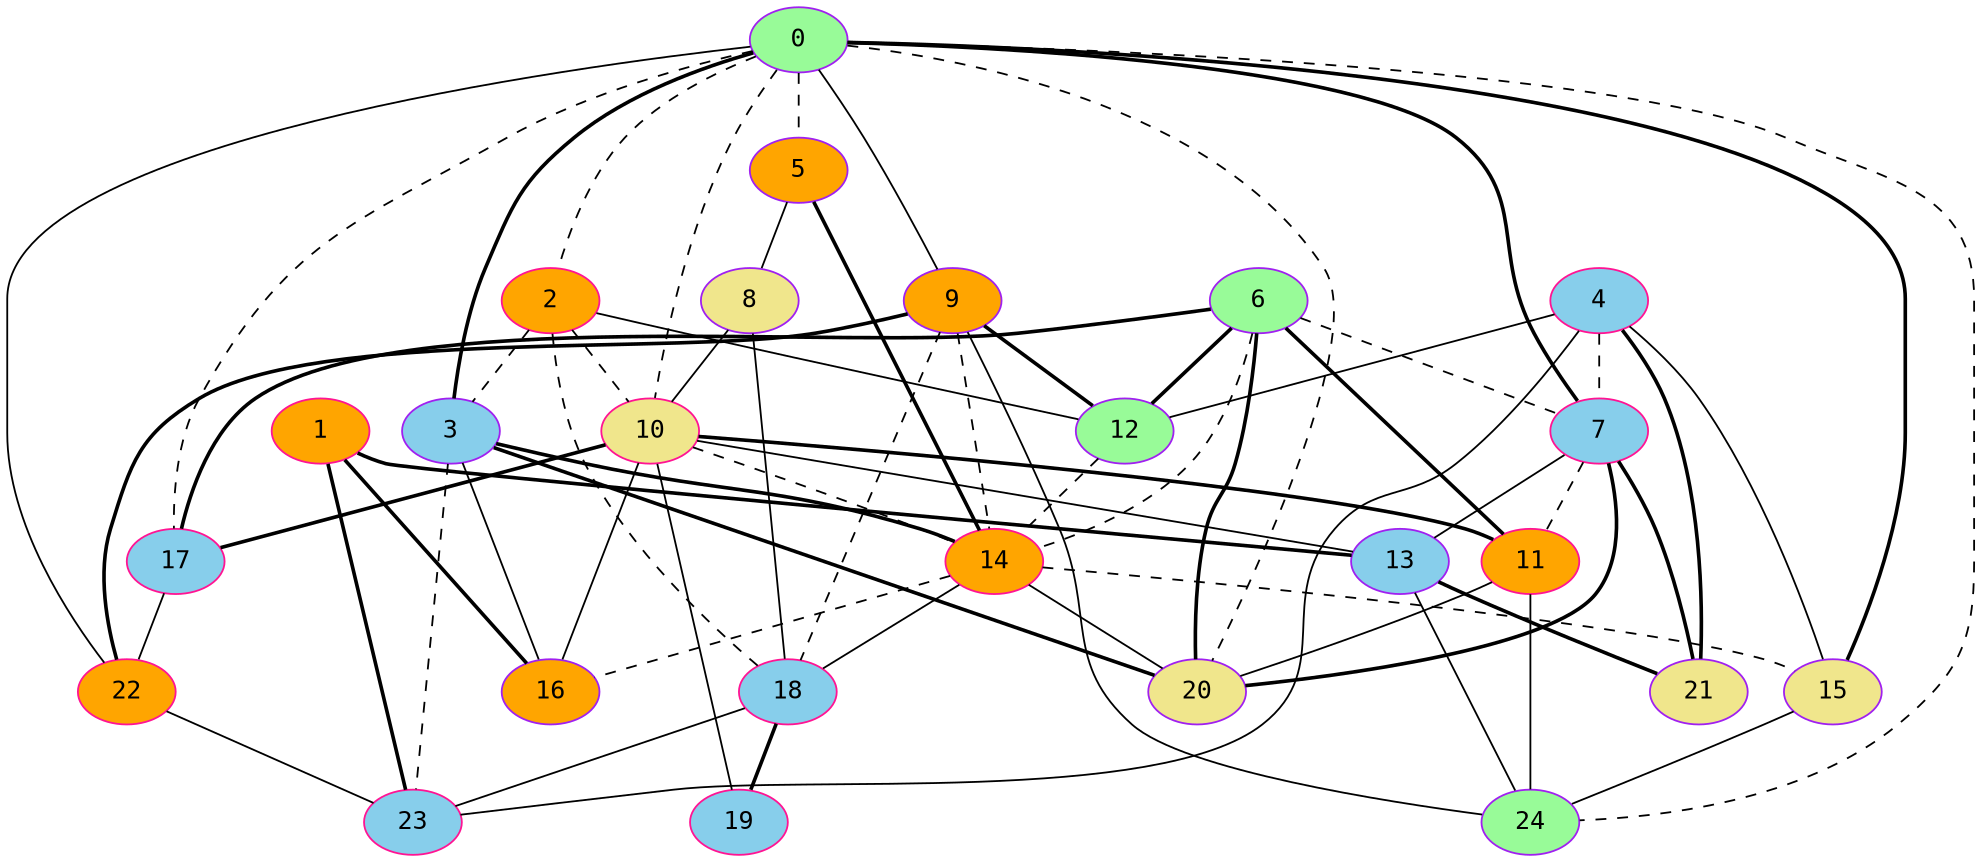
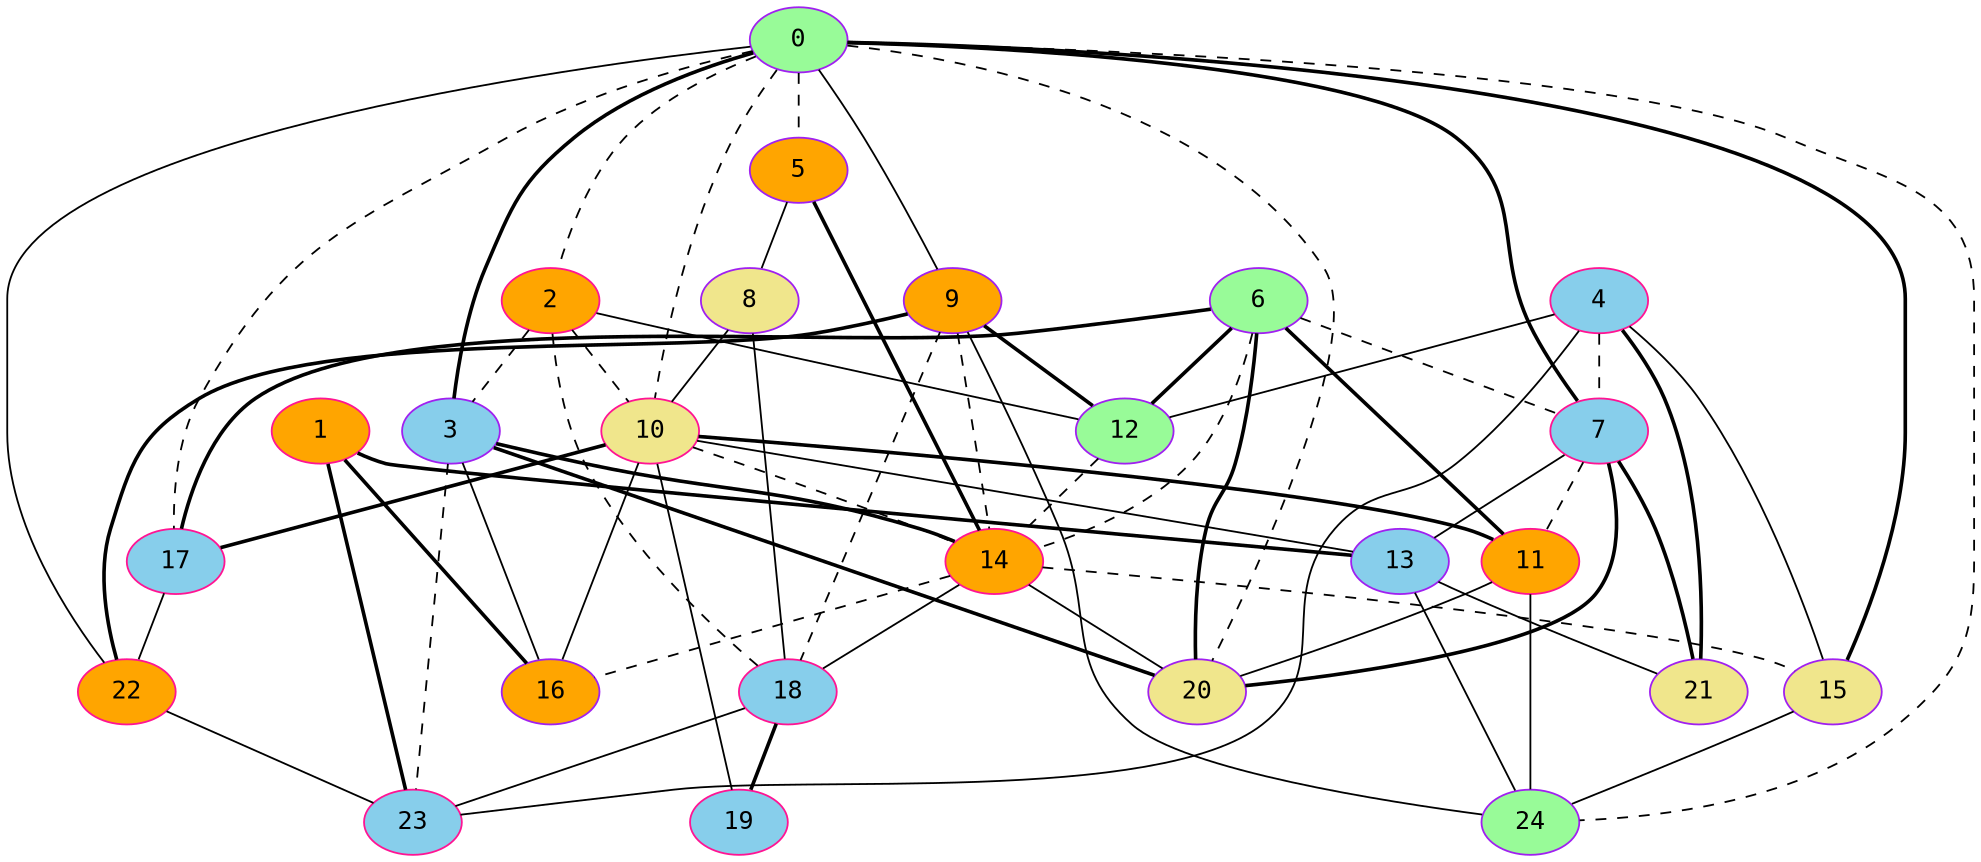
edge "13" -- "21": style bold -> solid
